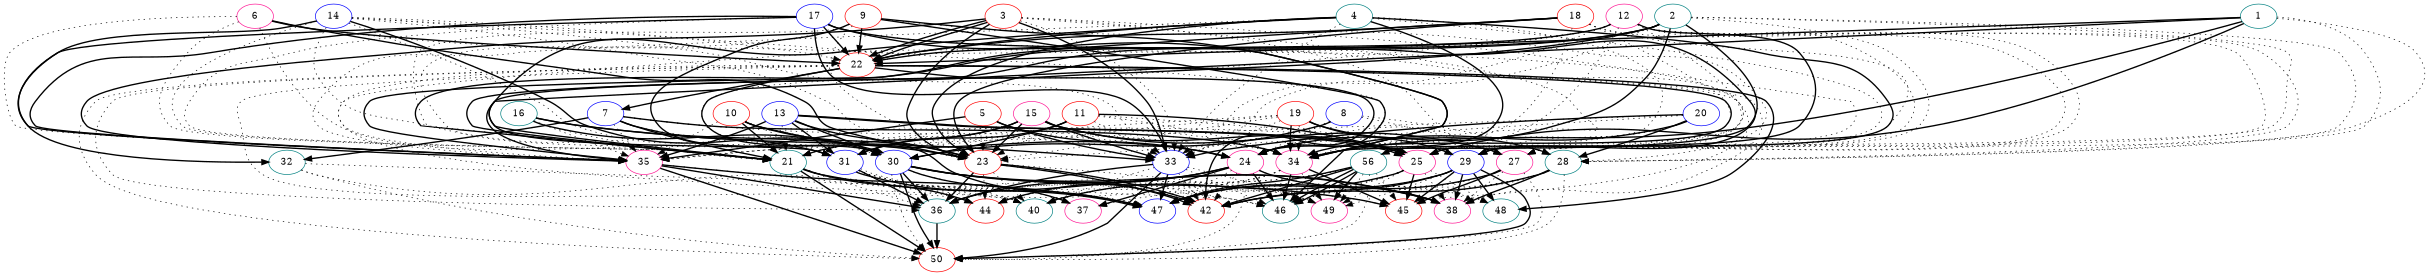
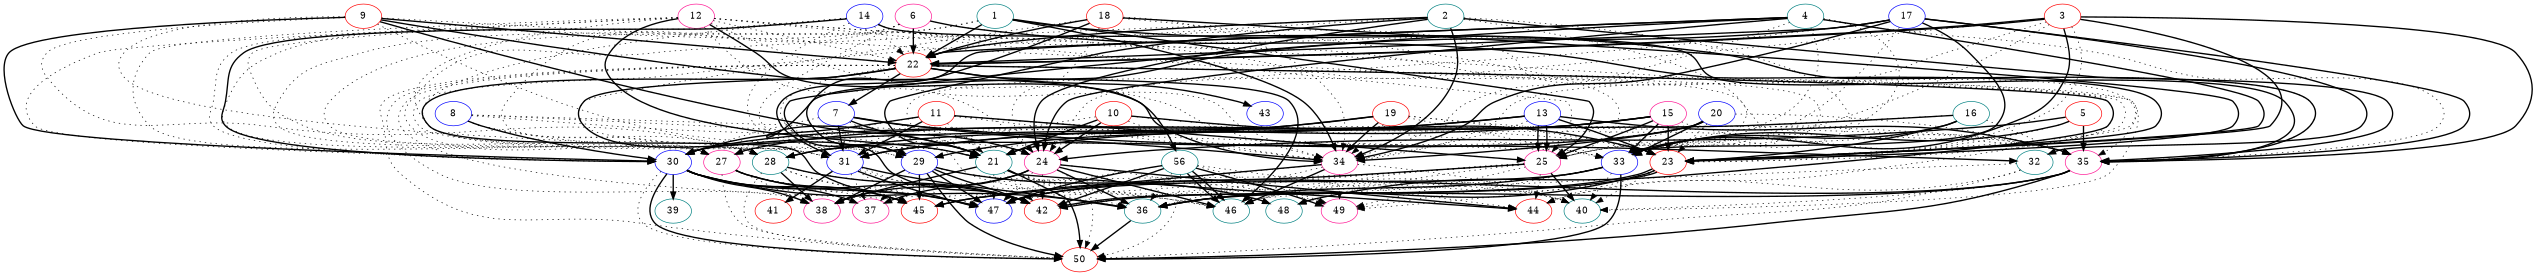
node "43": added
node "39": added
node "41": added
